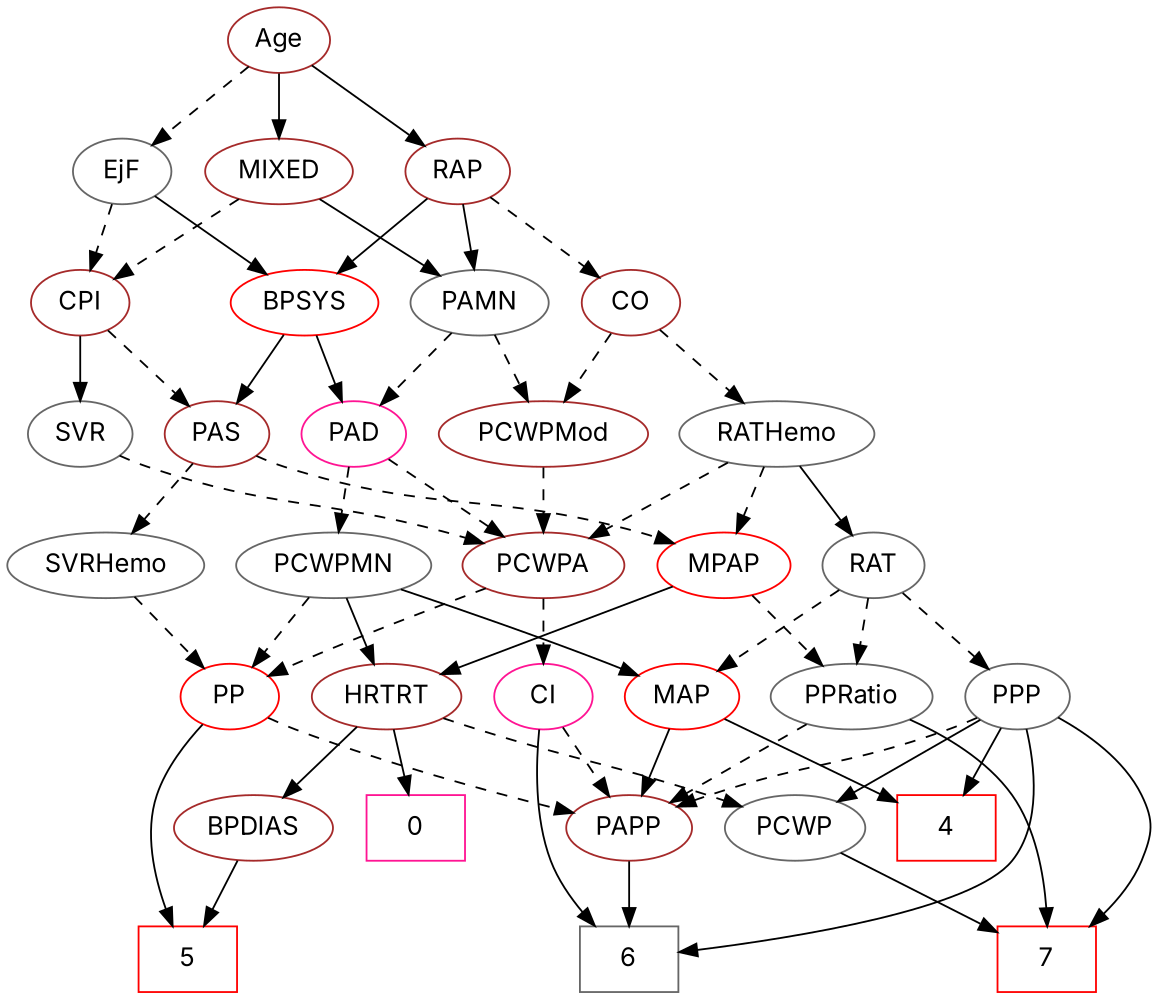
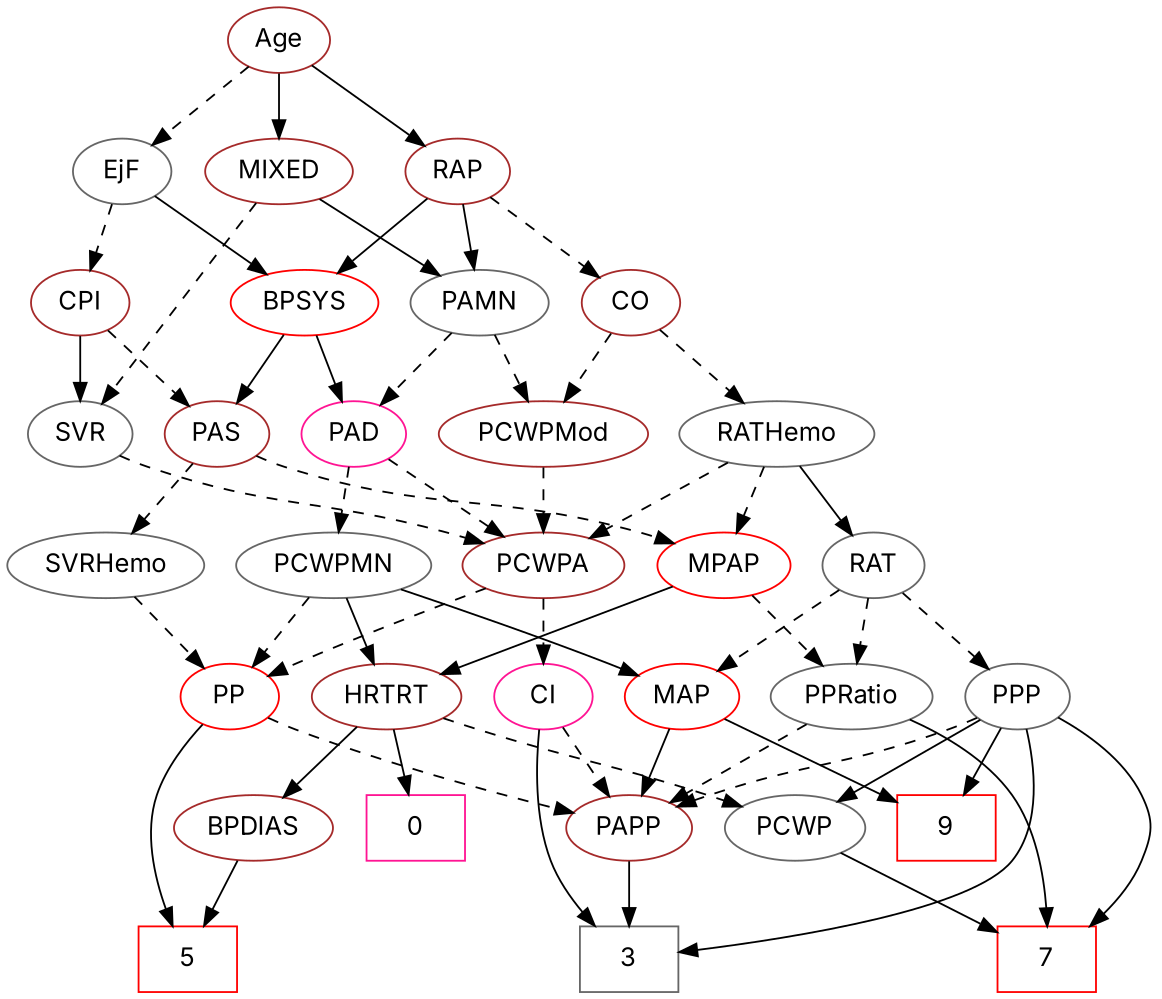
edge "MIXED" -> "CPI": now "MIXED" -> "SVR"
node "4": label "4" -> "9"
node "6": label "6" -> "3"
